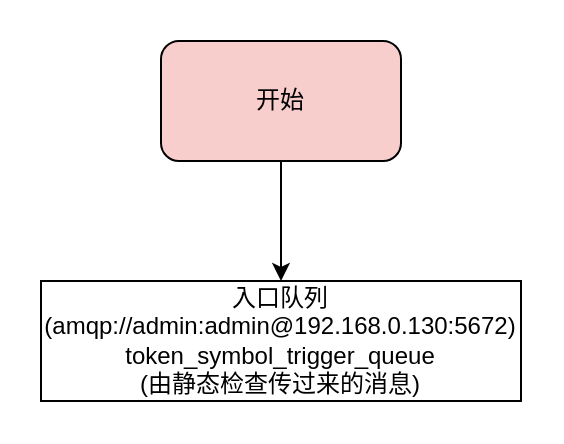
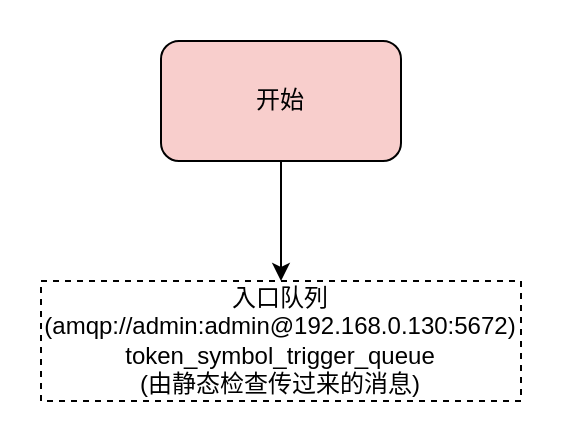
node "入口队列(amqp://admin:admin@192.168.0.130:5672) token_symbol_trigger_queue (由静态检查传过来的消息)": style solid -> dashed
